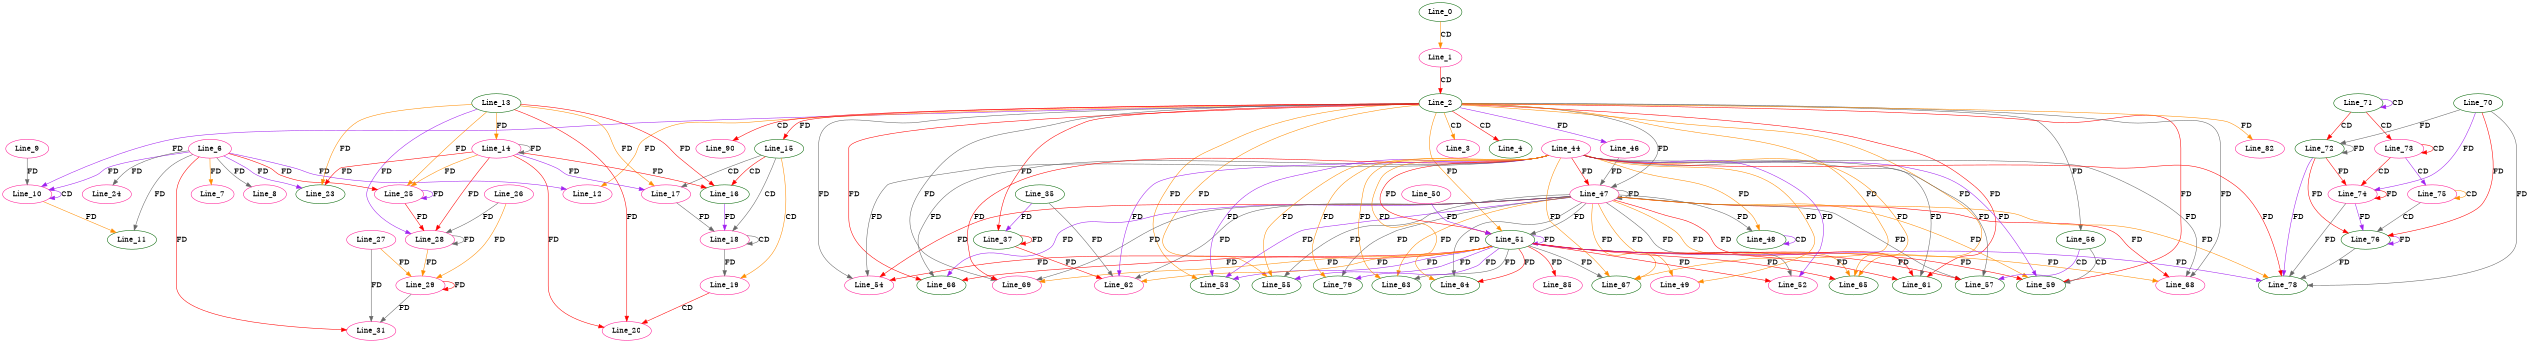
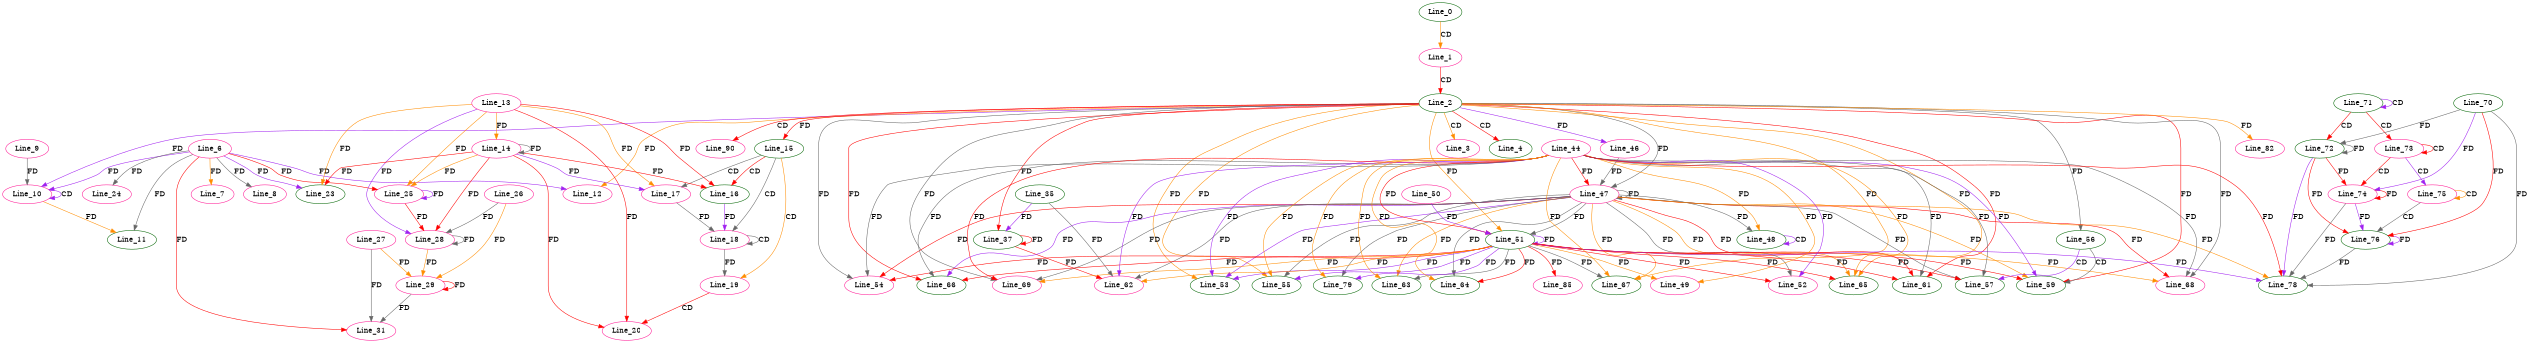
node "Line_13": color darkgreen -> deeppink
edge "Line_47" -> "Line_49": now "Line_51" -> "Line_49"
